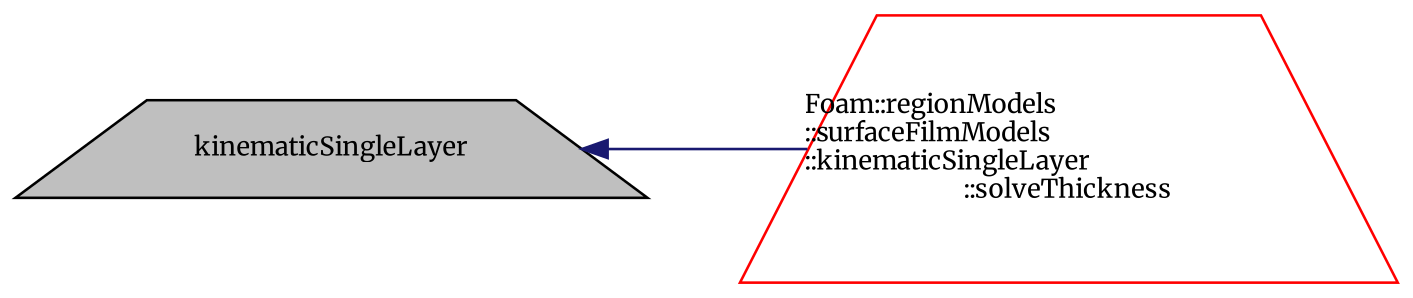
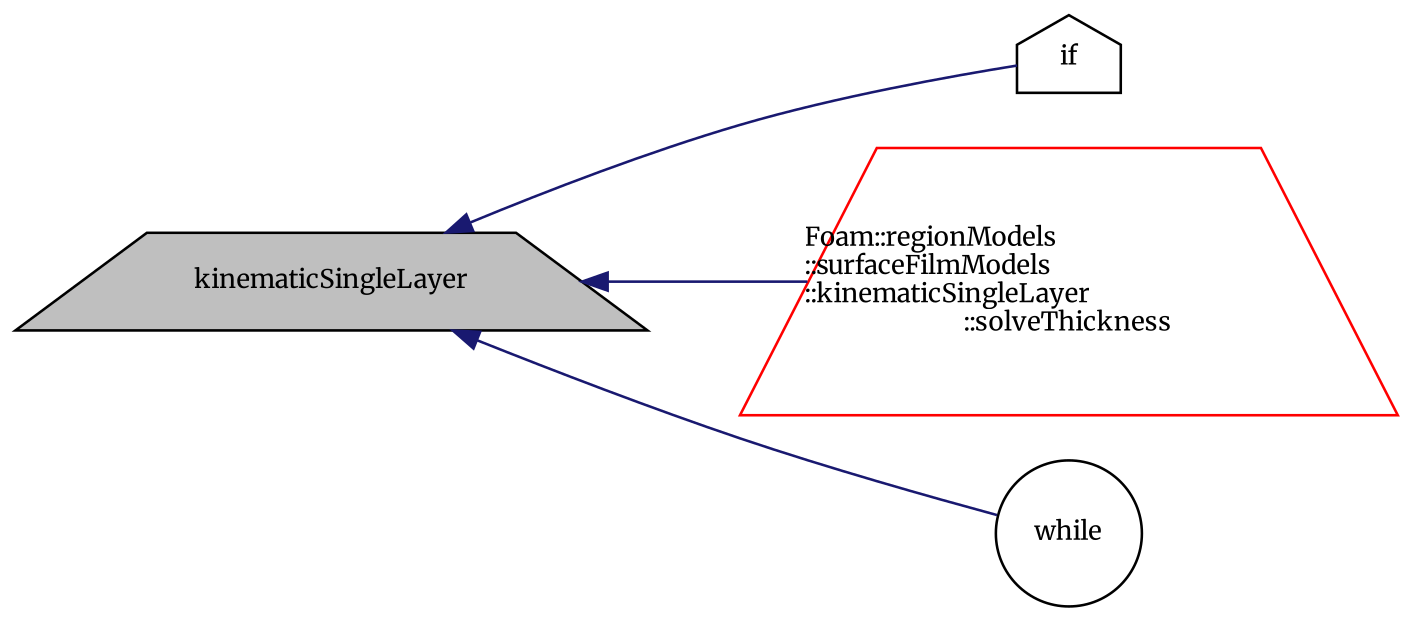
node "if": added
node "while": added
